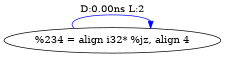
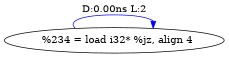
node "%234 = align i32* %jz, align 4": label "%234 = align i32* %jz, align 4" -> "%234 = load i32* %jz, align 4"
